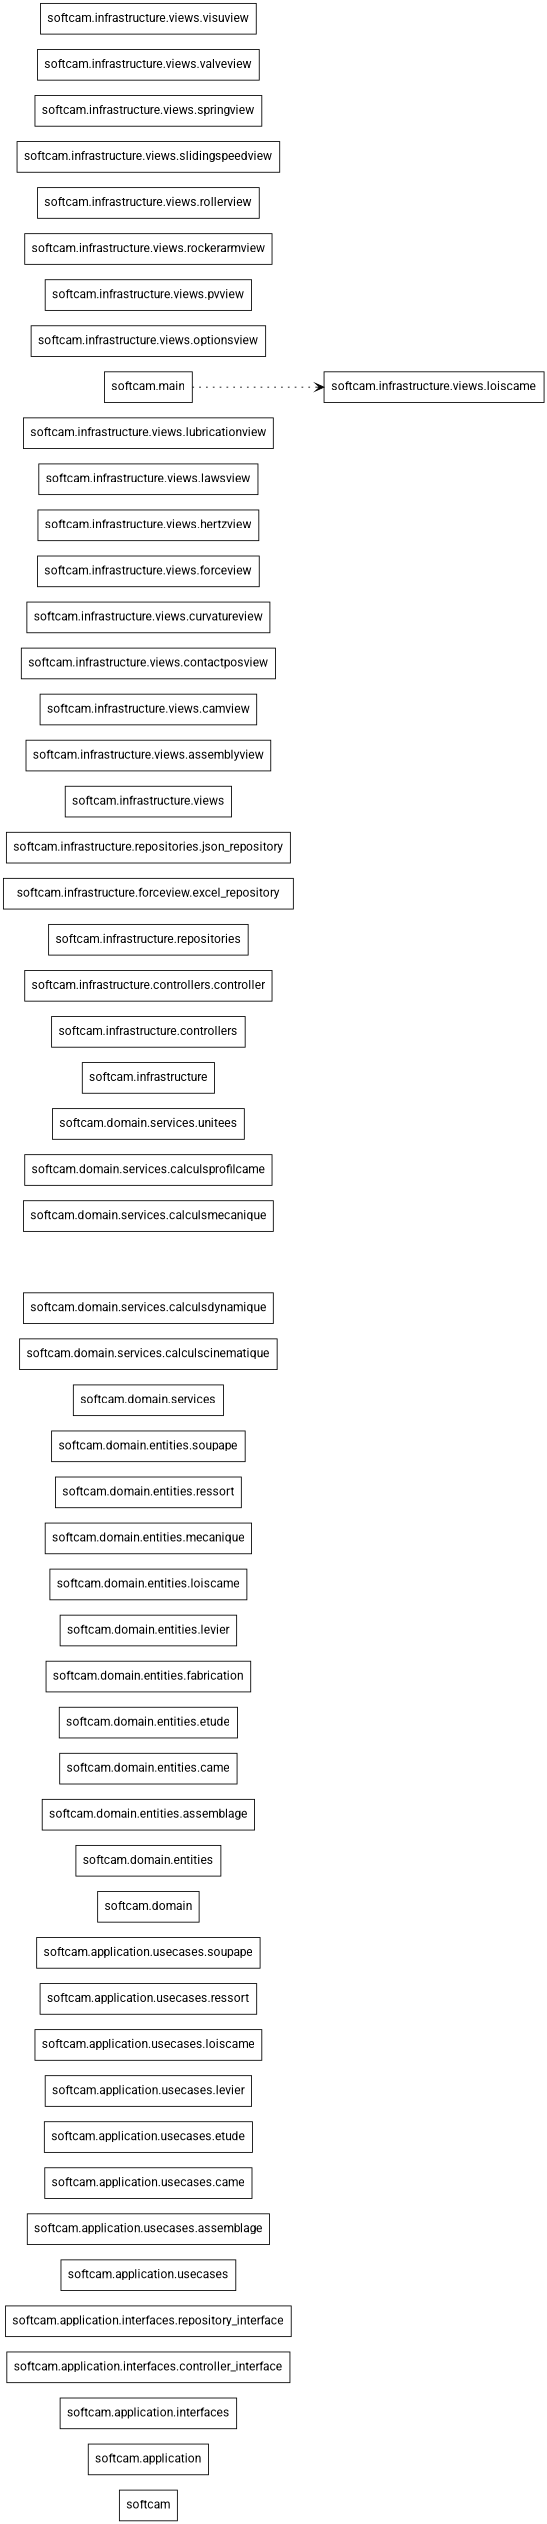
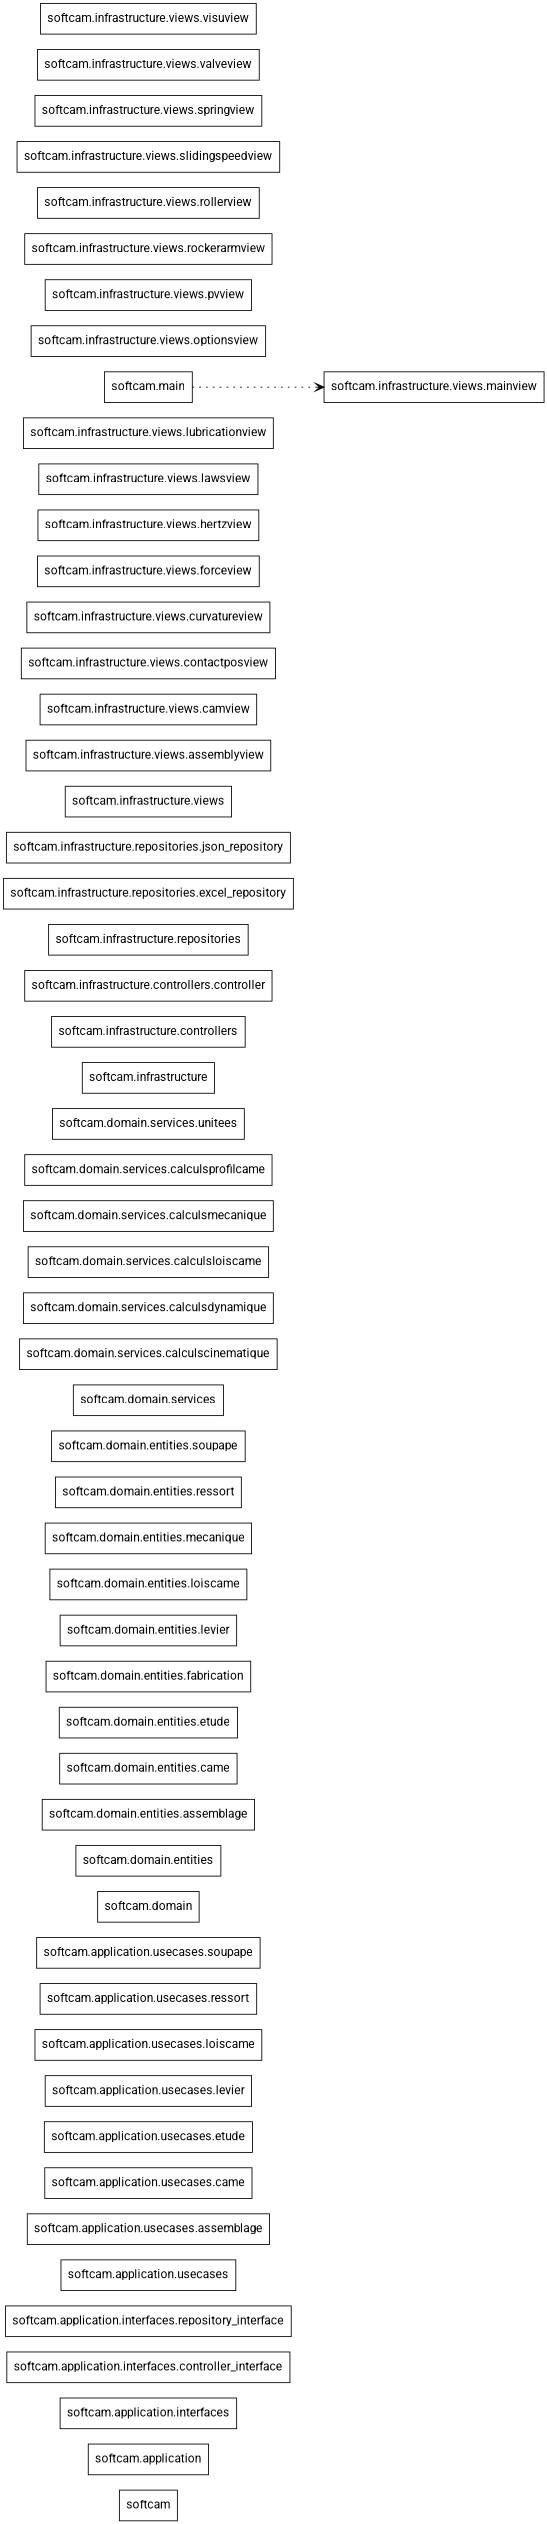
node "softcam.infrastructure.views.loiscame": label "softcam.infrastructure.views.loiscame" -> "softcam.infrastructure.views.mainview"
node "softcam.infrastructure.forceview.excel_repository": label "softcam.infrastructure.forceview.excel_repository" -> "softcam.infrastructure.repositories.excel_repository"
node "softcam.domain.services.calculsloiscame": added
